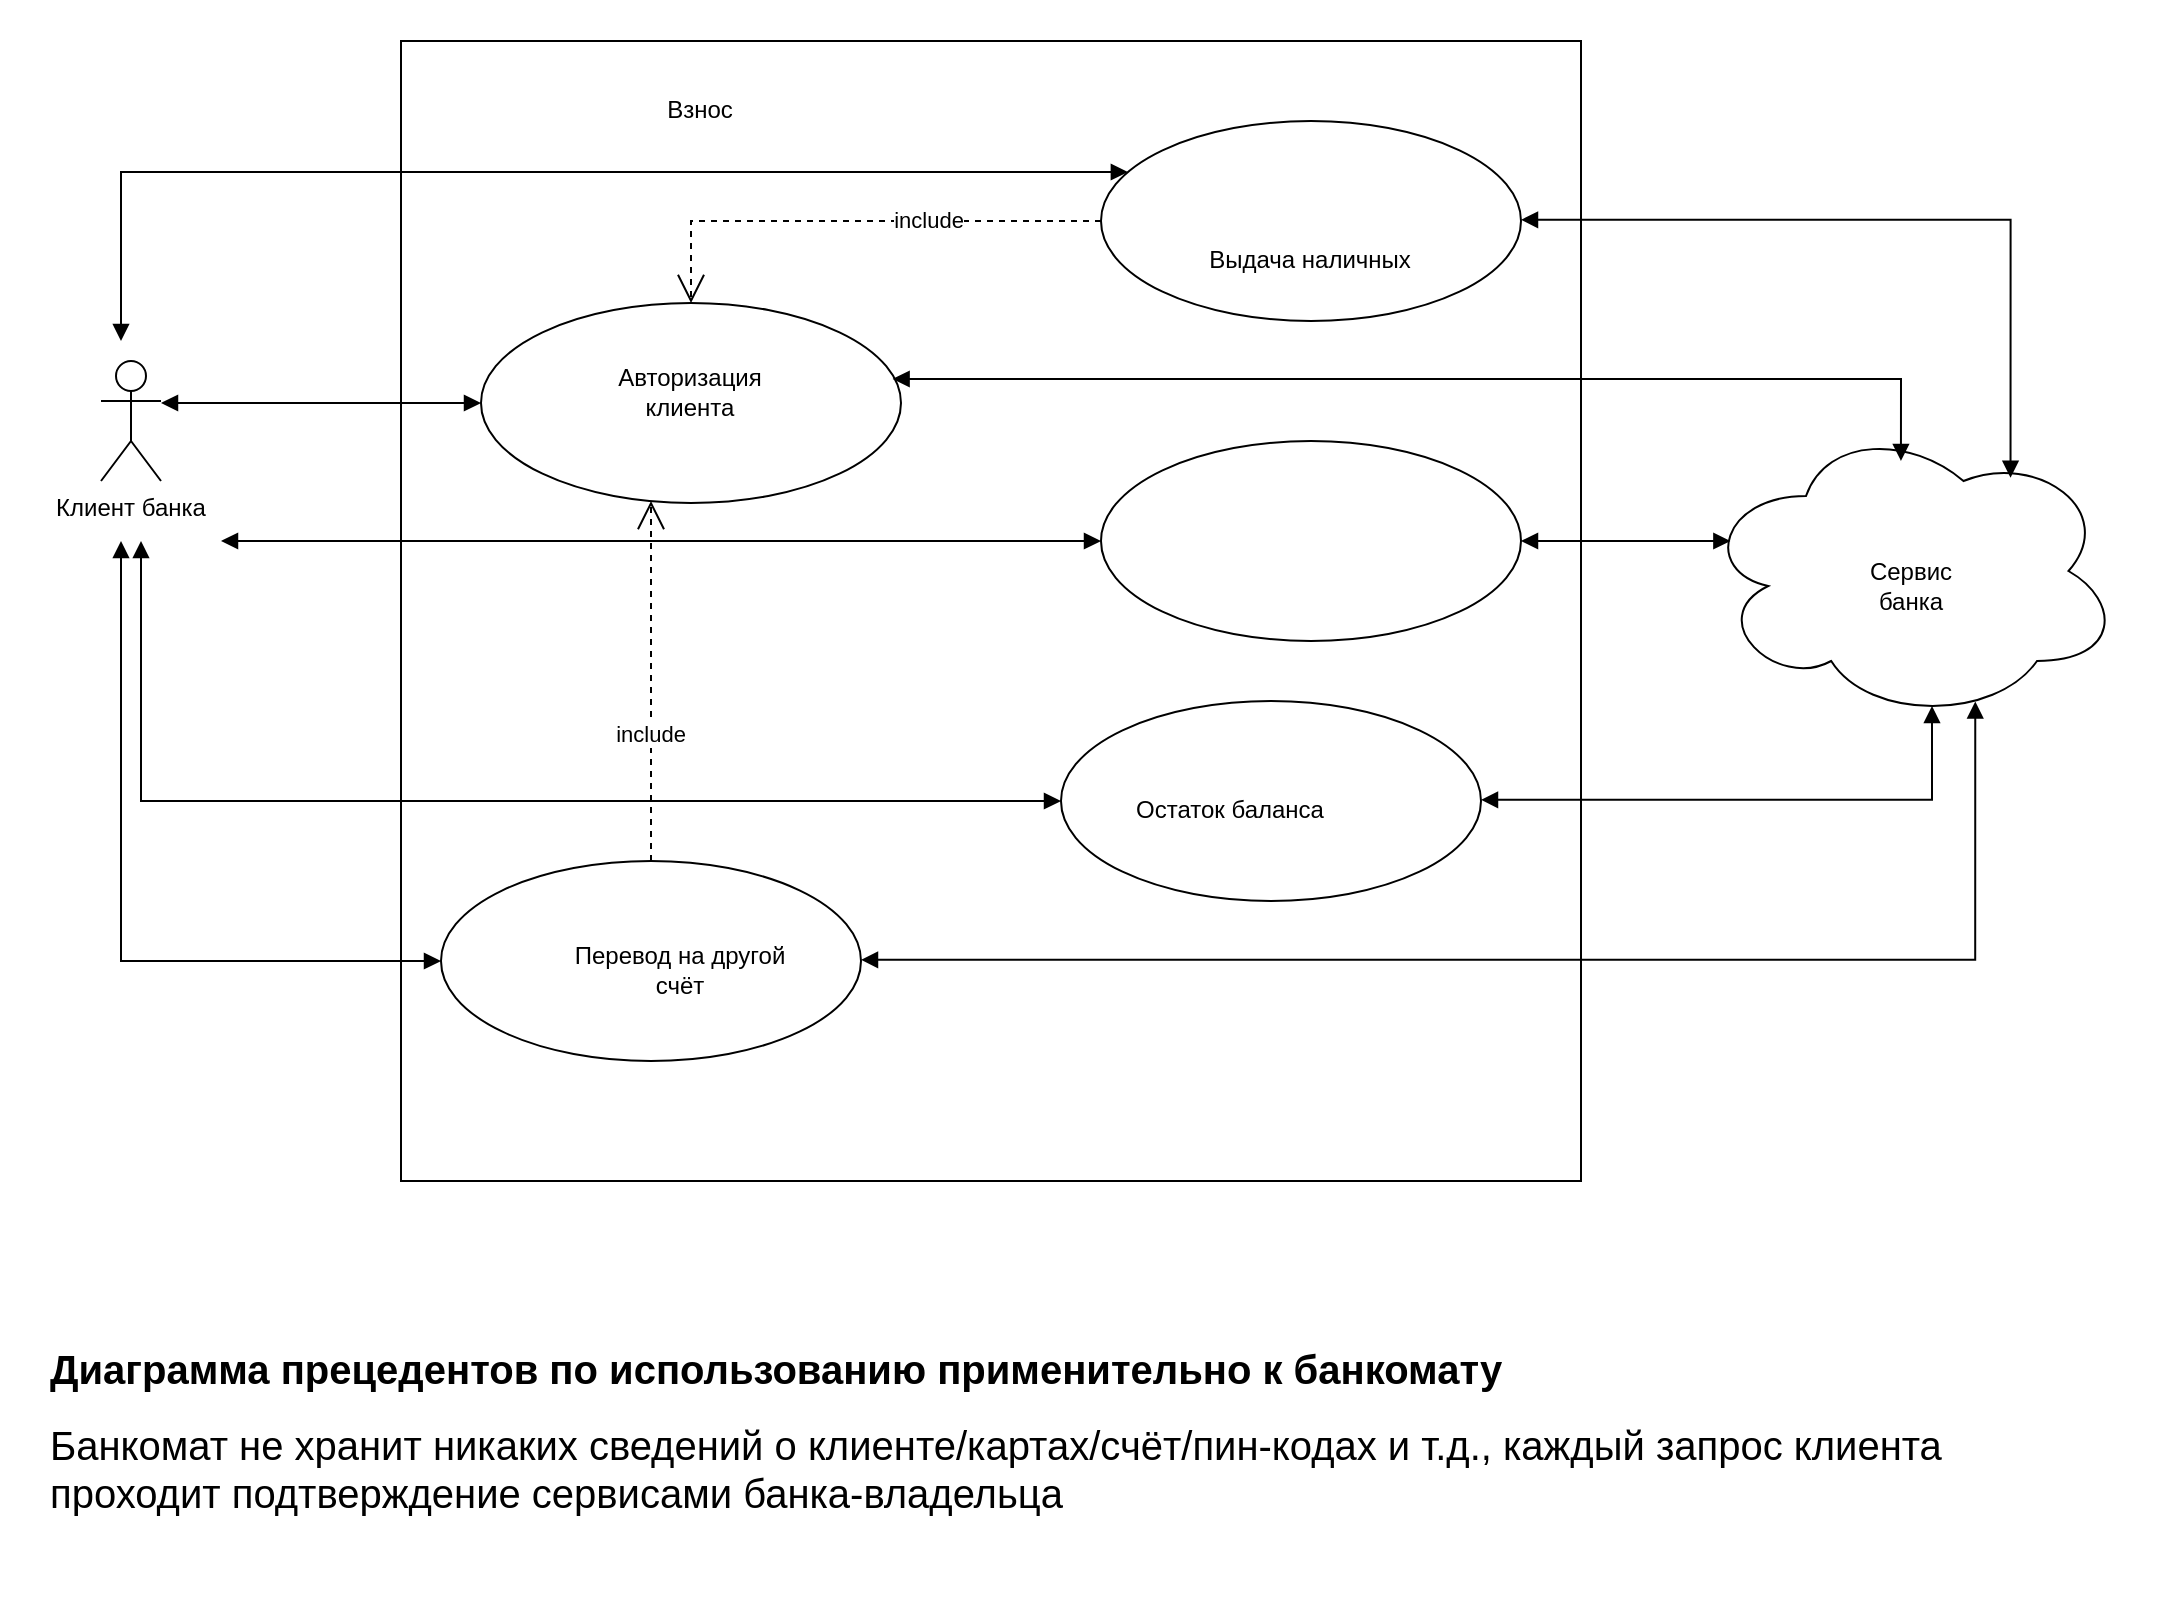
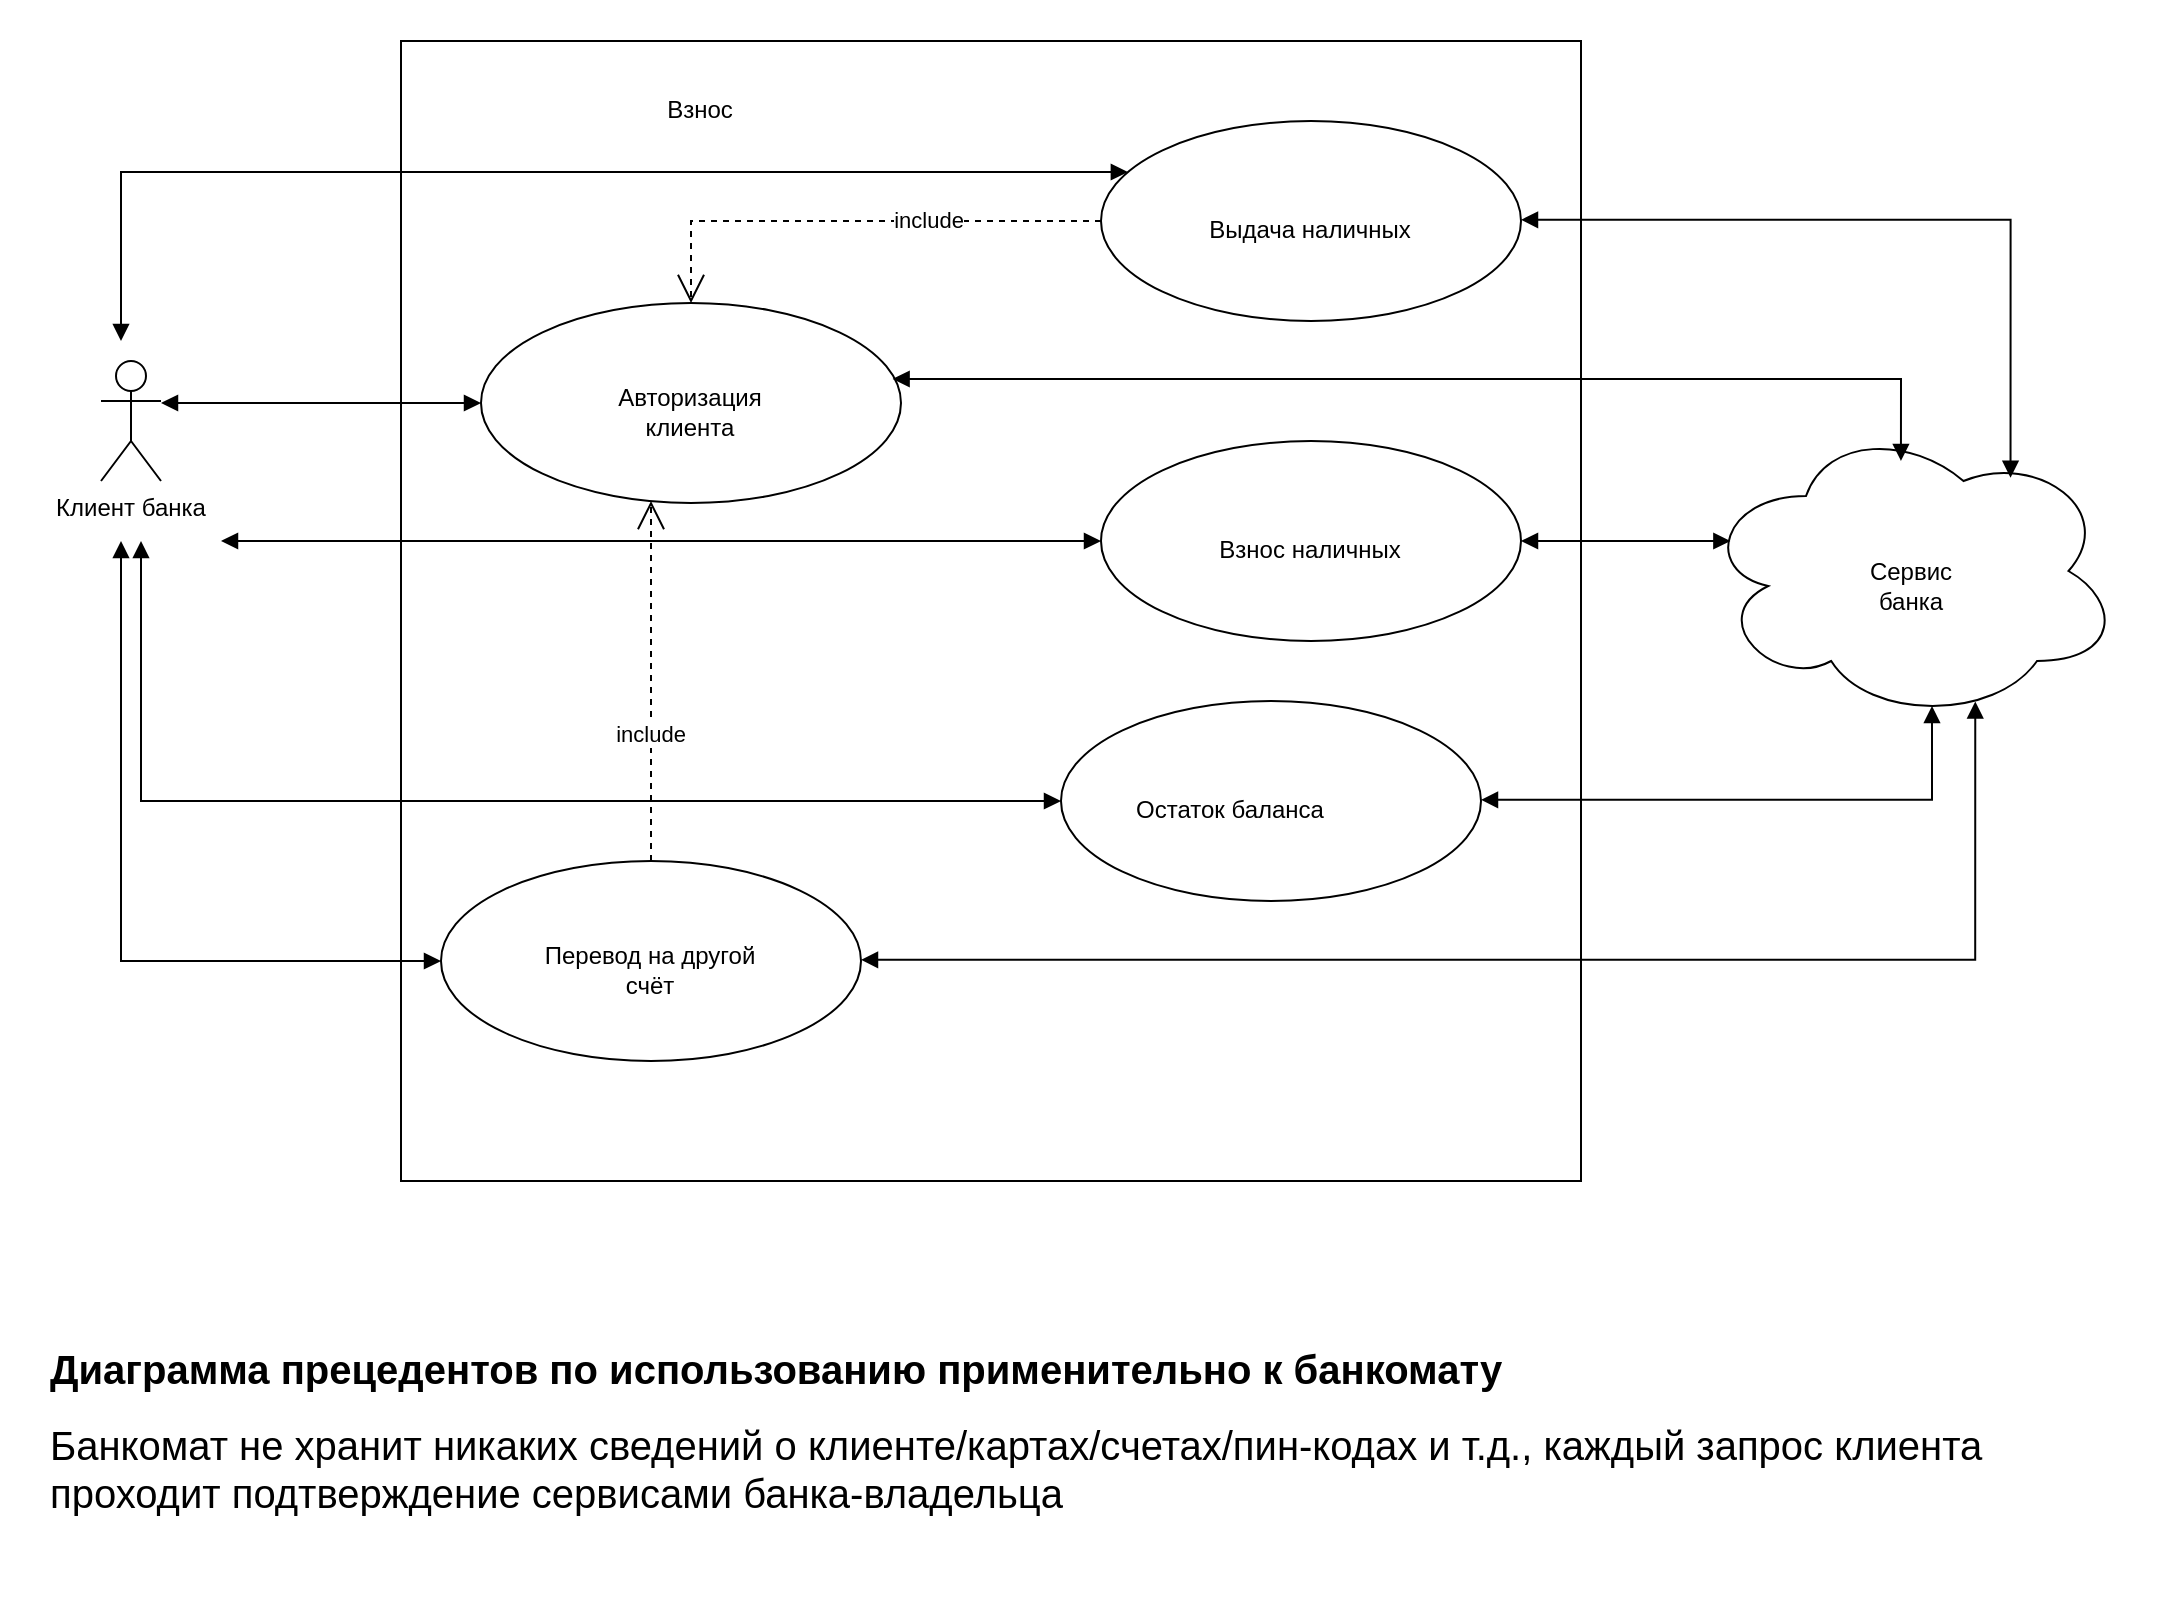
node "Выдача наличных": moved (1311, 261) -> (1311, 231)
node "Авторизация клиента": moved (691, 393) -> (691, 413)
node "Взнос наличных": added
node "Перевод на другой счёт": moved (681, 971) -> (651, 971)
node "Диаграмма прецедентов по использованию применительно к банкоматуБанкомат не хранит никаких сведений о клиенте/картах/счёт/пин-кодах и т.д., каждый запрос клиента проходит подтверждение сервисами банка-владельца": label "Диаграмма прецедентов по использованию применительно к банкоматуБанкомат не хранит никаких сведений о клиенте/картах/счёт/пин-кодах и т.д., каждый запрос клиента проходит подтверждение сервисами банка-владельца" -> "Диаграмма прецедентов по использованию применительно к банкоматуБанкомат не хранит никаких сведений о клиенте/картах/счетах/пин-кодах и т.д., каждый запрос клиента проходит подтверждение сервисами банка-владельца"
